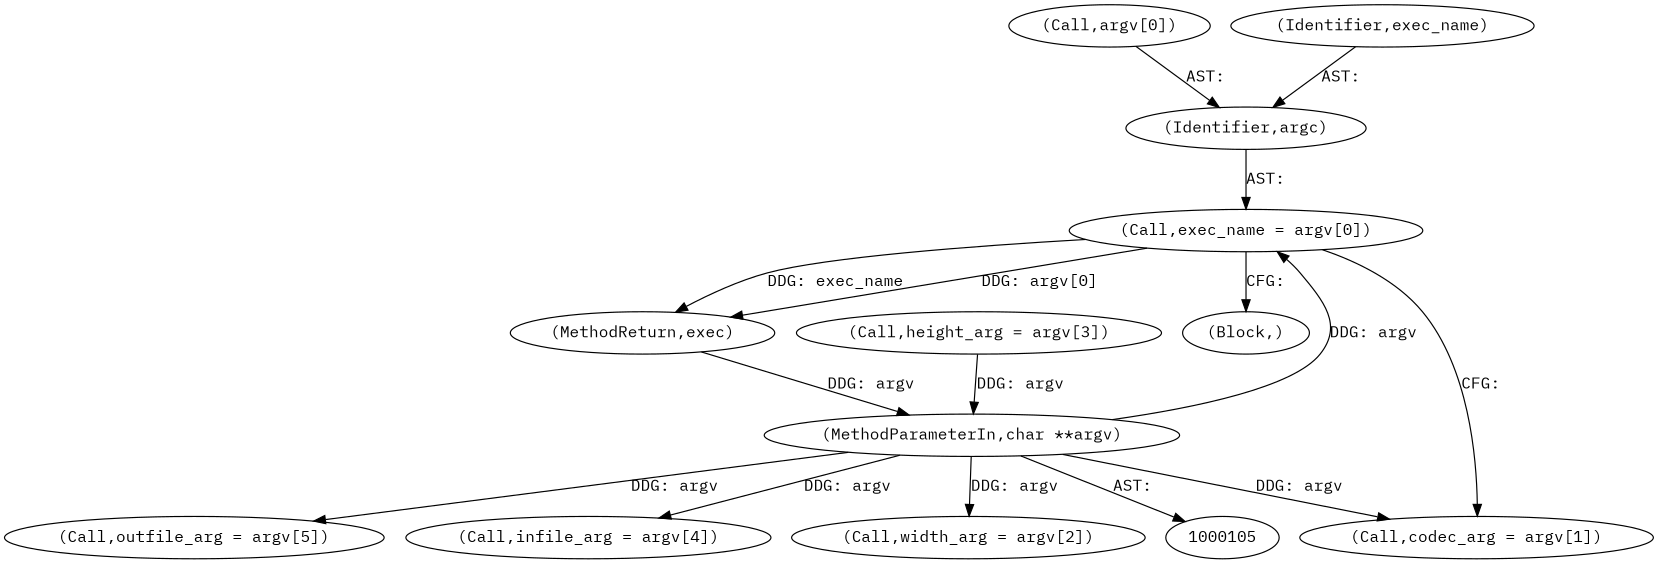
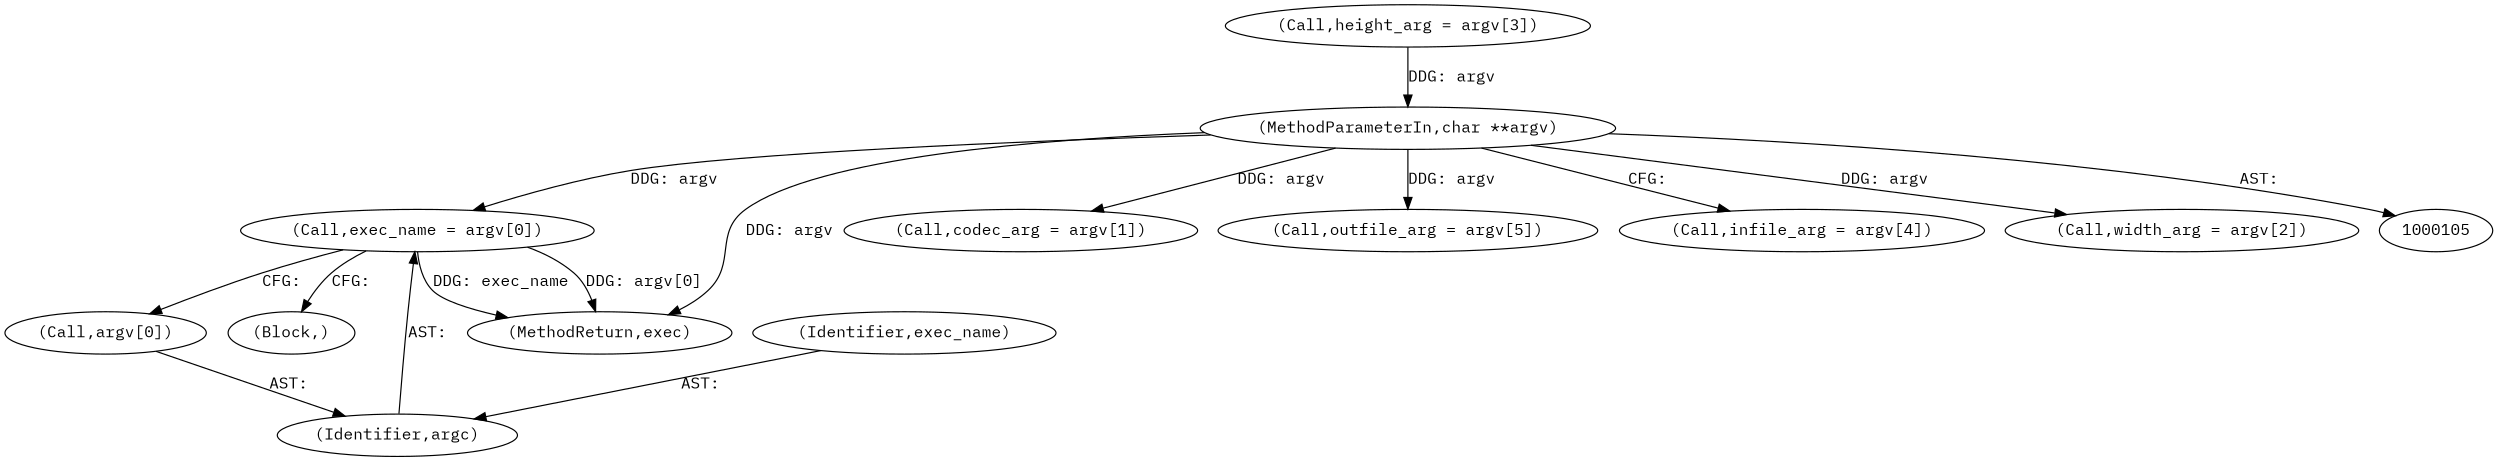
edge "(Call,exec_name = argv[0])" -> "(Call,codec_arg = argv[1])": now "(Call,exec_name = argv[0])" -> "(Call,argv[0])"
edge "(MethodReturn,exec)" -> "(MethodParameterIn,char **argv)": reversed
edge "(MethodParameterIn,char **argv)" -> "(Call,infile_arg = argv[4])": label "DDG: argv" -> "CFG: "
